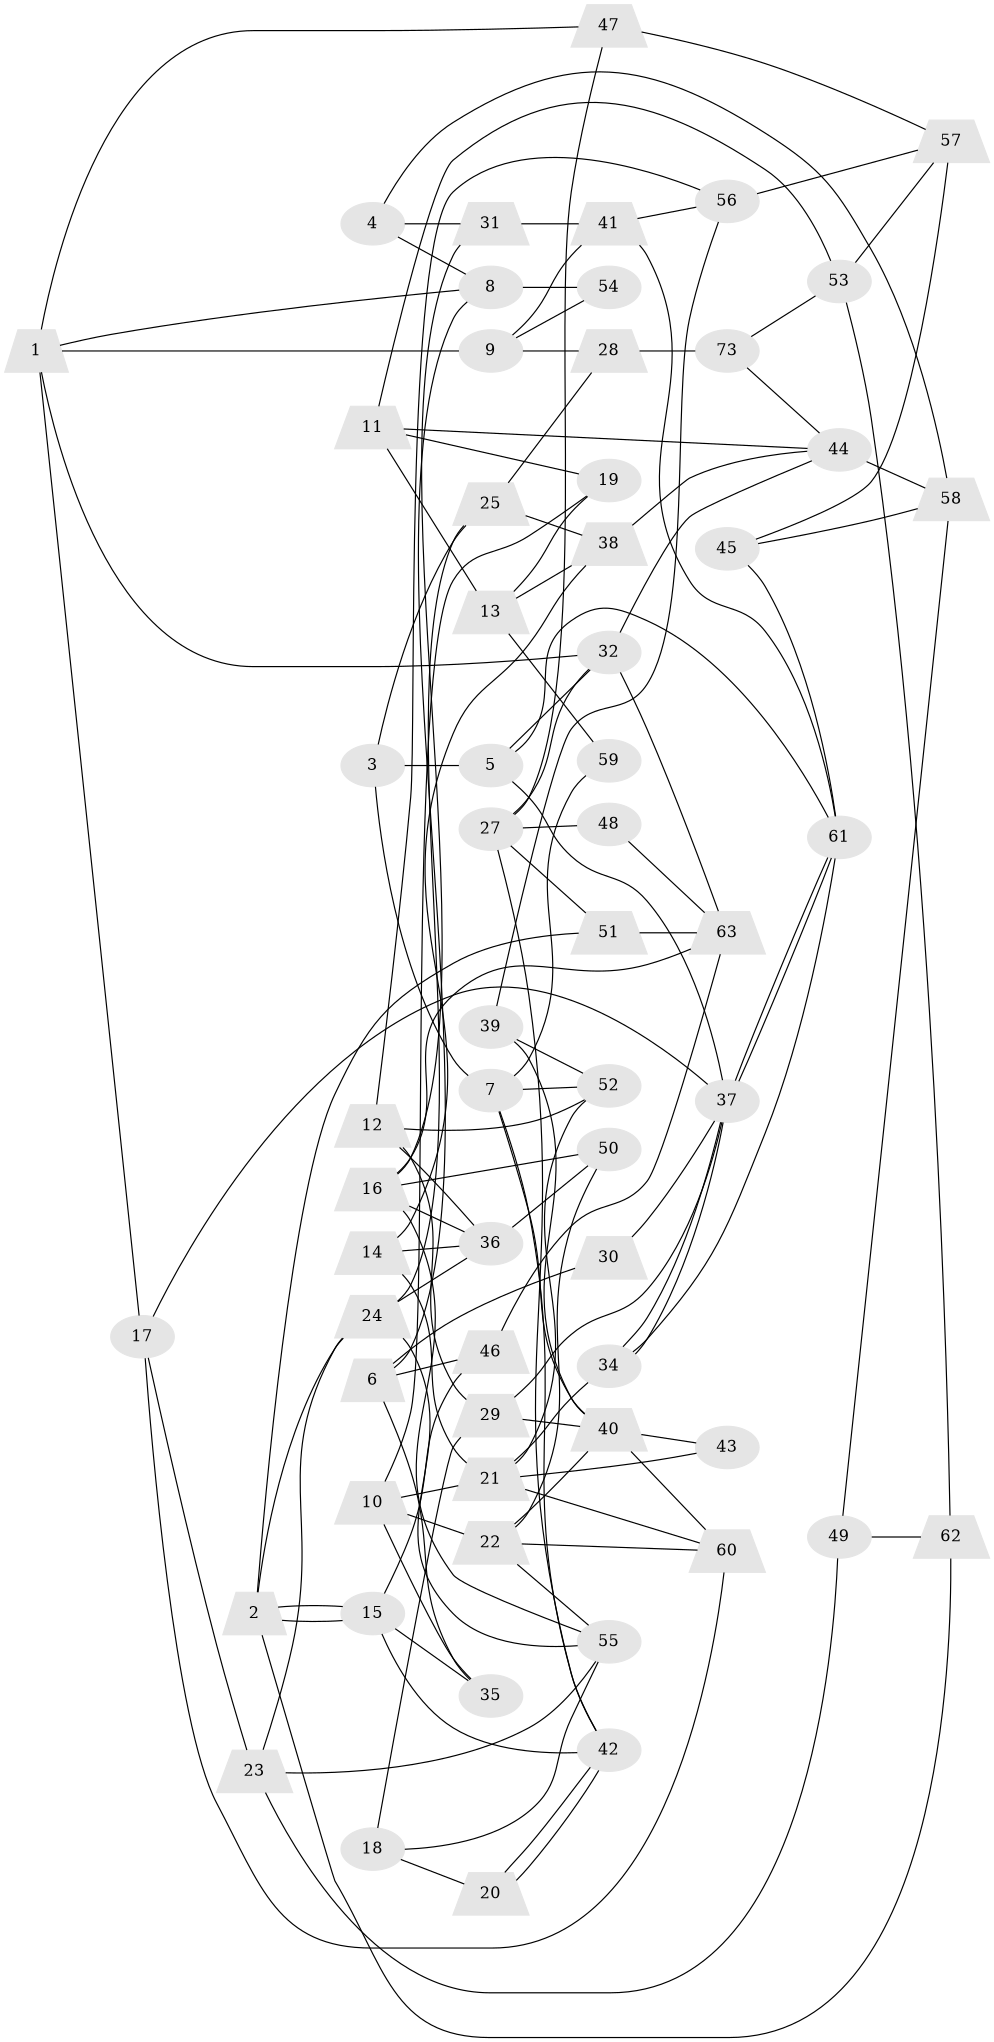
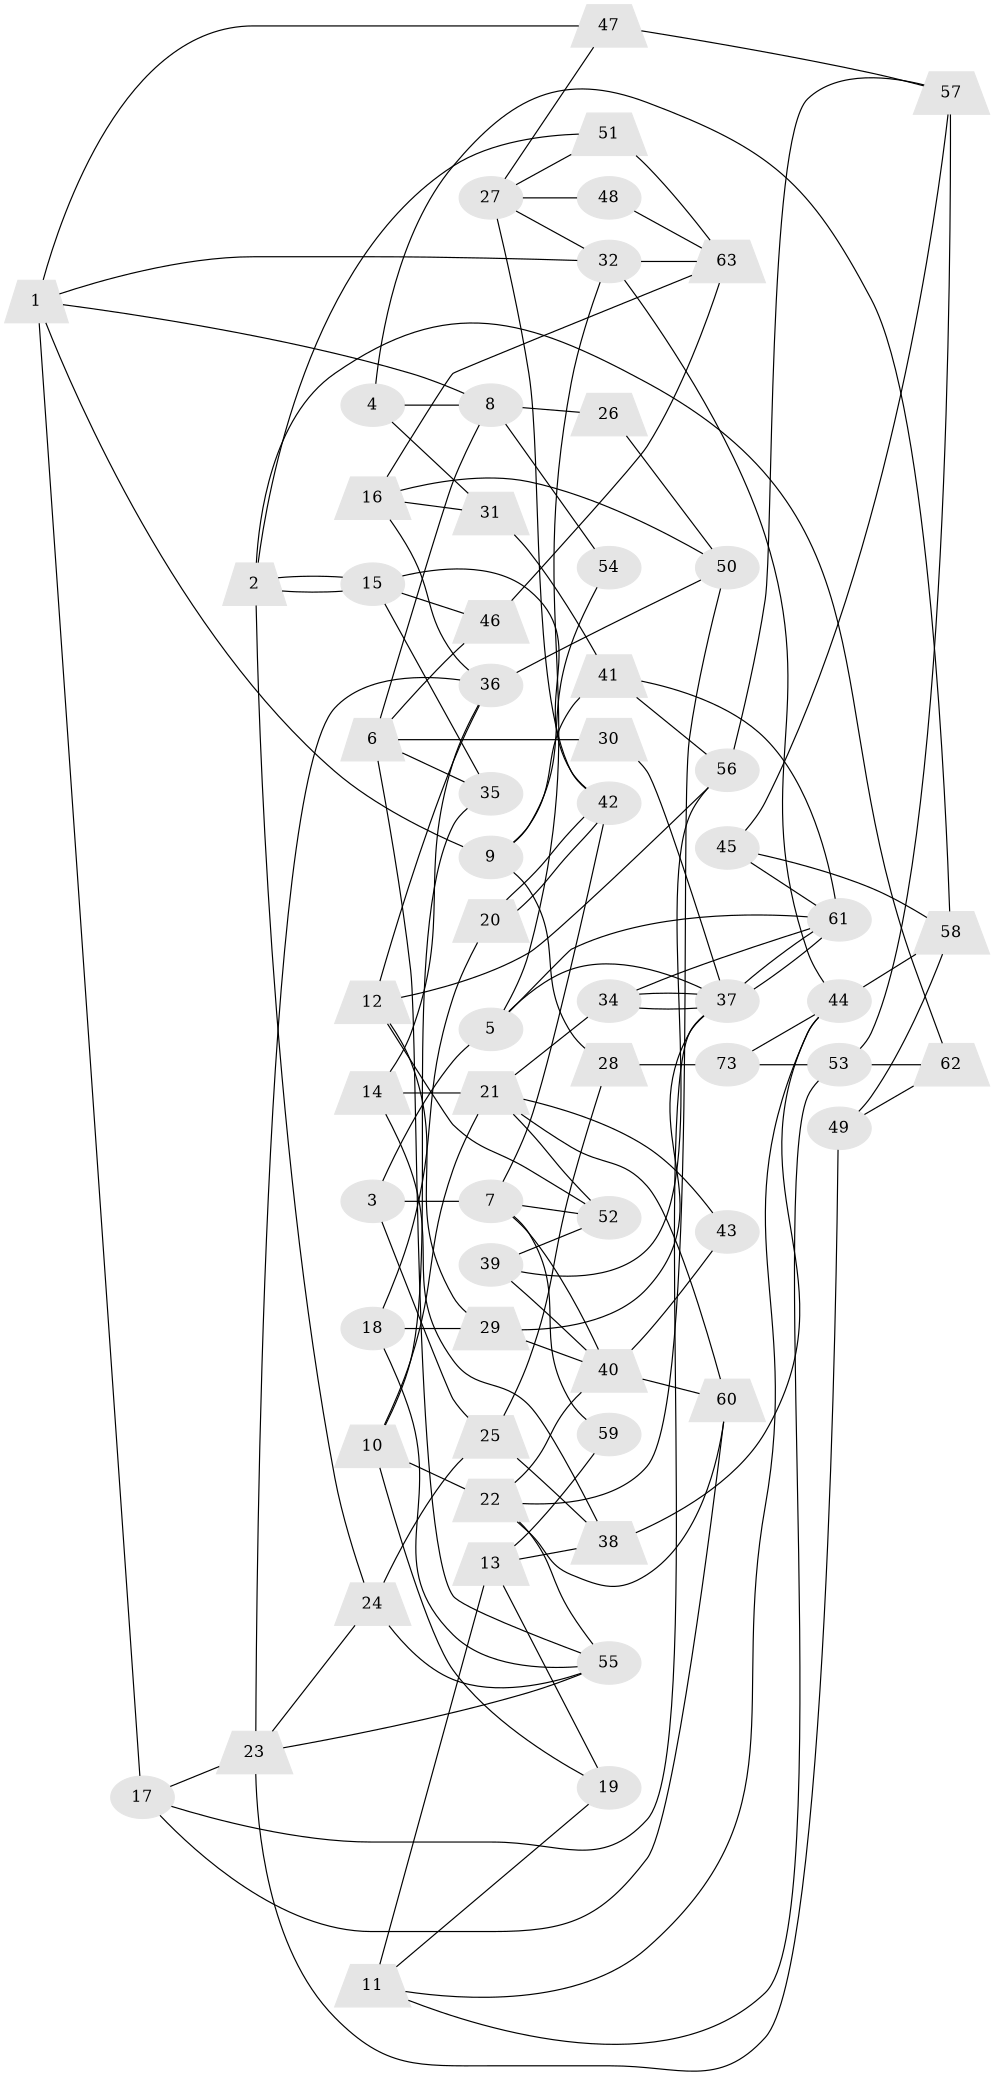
node "26": added
edge "36" -- "24": now "36" -- "23"
edge "16" -- "55": now "6" -- "55"
